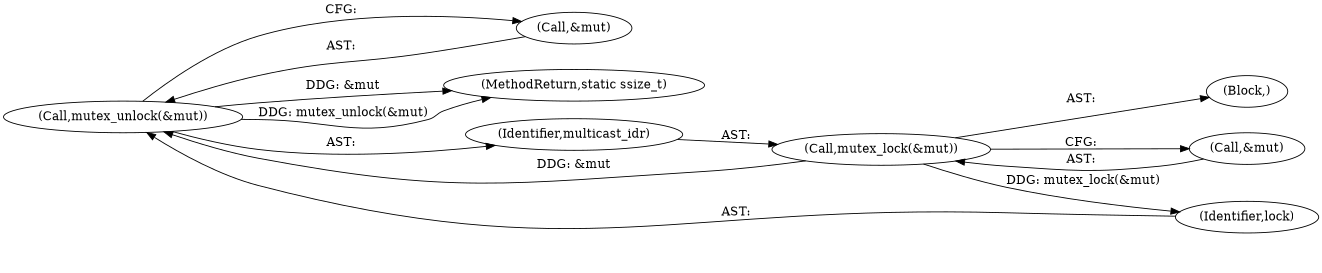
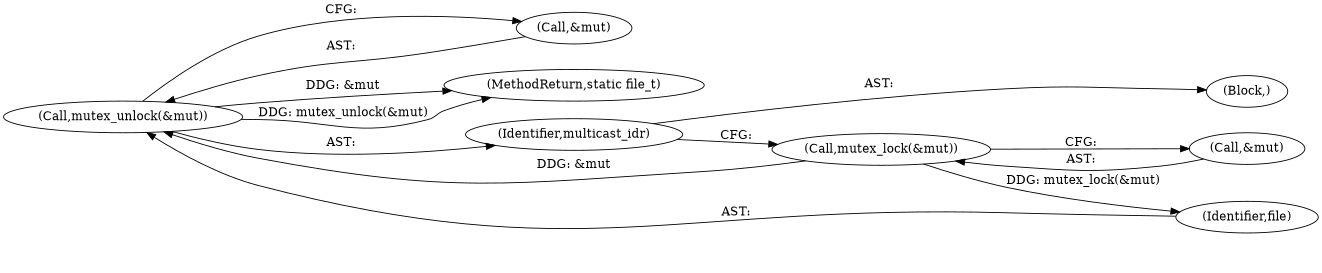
node "(MethodReturn,static ssize_t)": label "(MethodReturn,static ssize_t)" -> "(MethodReturn,static file_t)"
edge "(Call,mutex_lock(&mut))" -> "(Block,)": now "(Identifier,multicast_idr)" -> "(Block,)"
edge "(Identifier,multicast_idr)" -> "(Call,mutex_lock(&mut))": label "AST: " -> "CFG: "
node "(Identifier,lock)": label "(Identifier,lock)" -> "(Identifier,file)"
